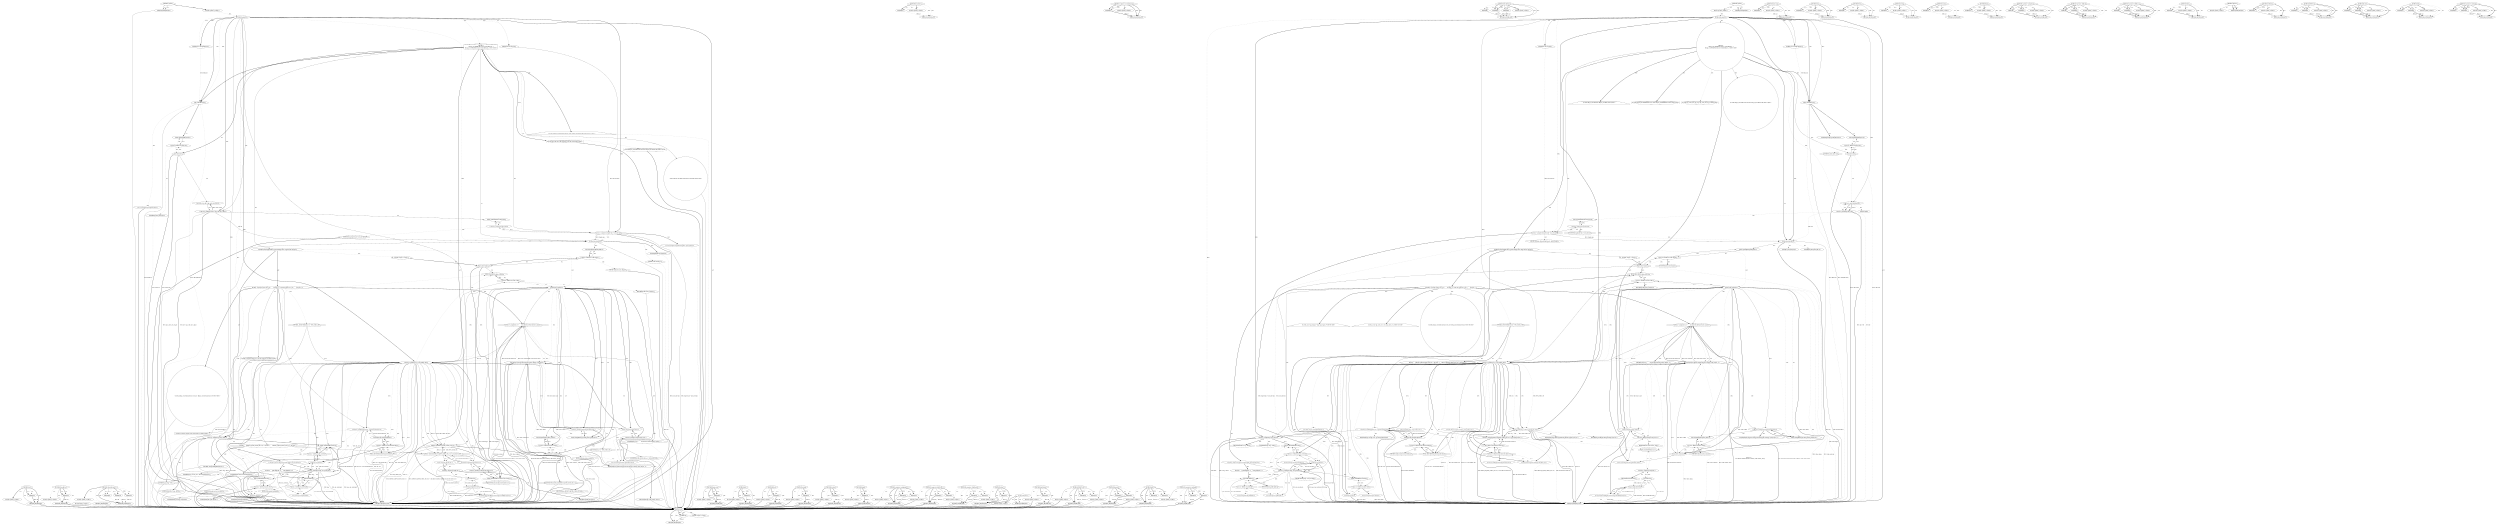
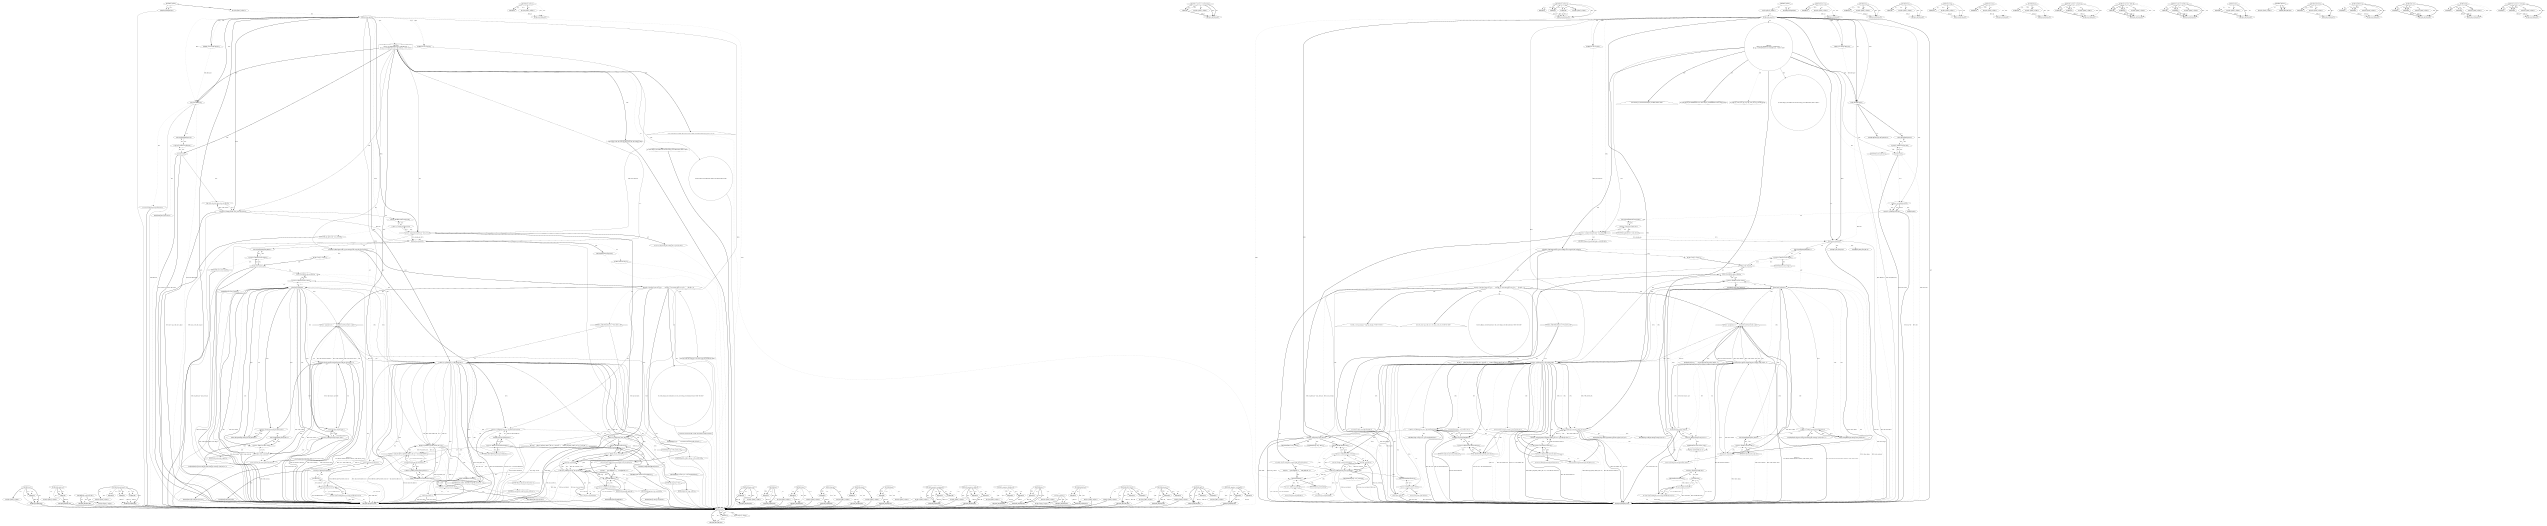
node "(METHOD,vpx_codec_dec_cfg_t)": added
